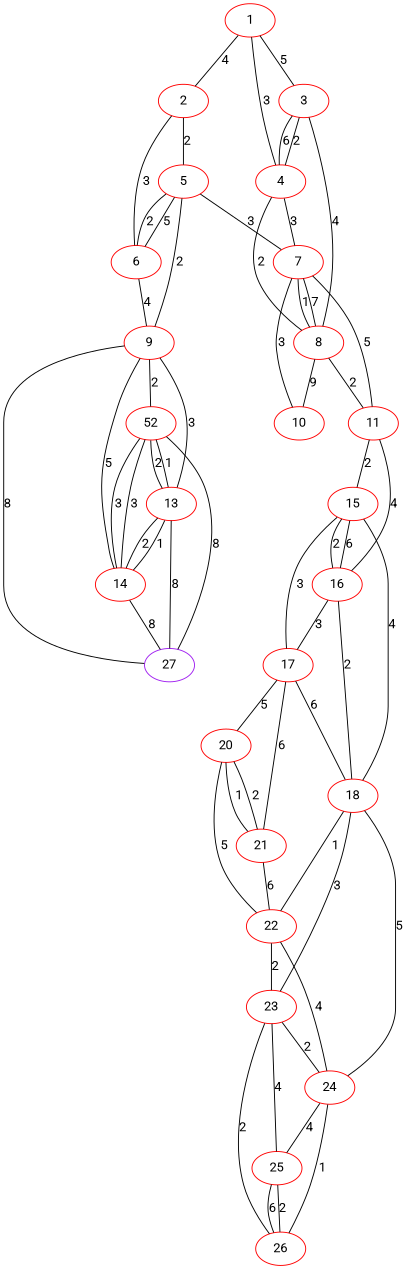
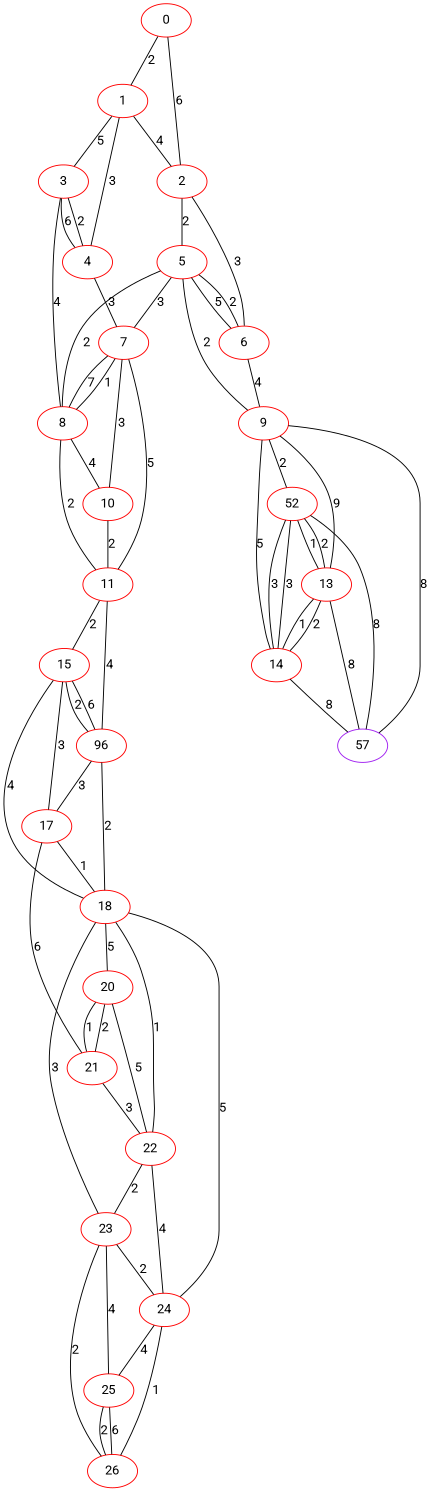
node "0": added
edge "4" -- "8": now "5" -- "8"
edge "8" -- "10": label "9" -> "4"
edge "9" -- "13": label "3" -> "9"
edge "10" -- "11": added, label "2"
node "16": label "16" -> "96"
node "27": label "27" -> "57"
edge "17" -- "20": now "18" -- "20"
edge "17" -- "18": label "6" -> "1"
edge "21" -- "22": label "6" -> "3"
